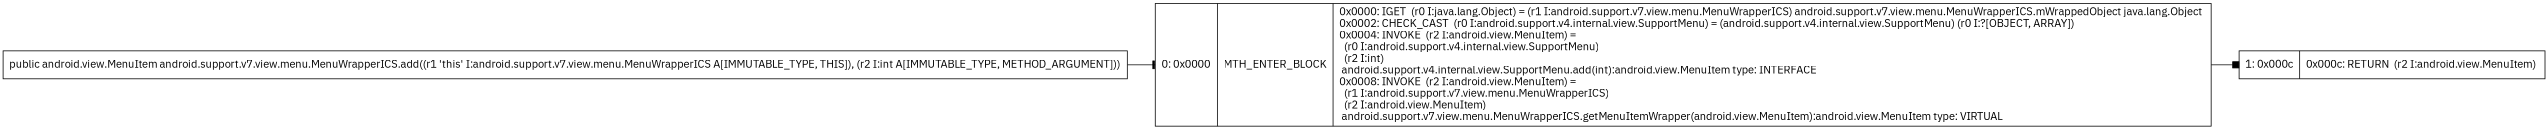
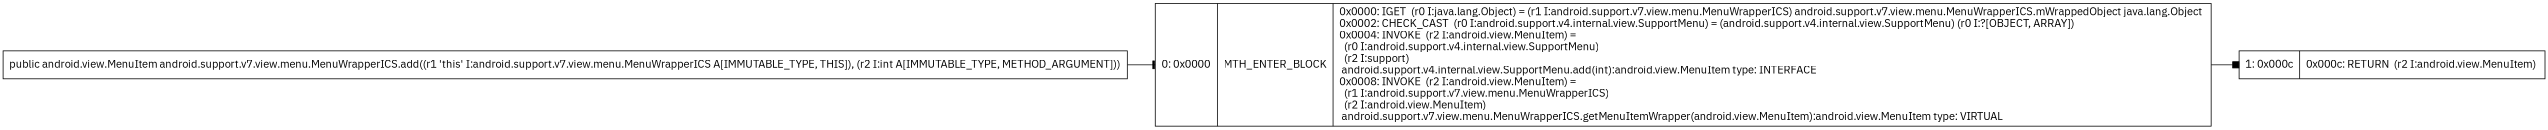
node "0: 0x0000": text "(r2 I:int)" -> "(r2 I:support)"
